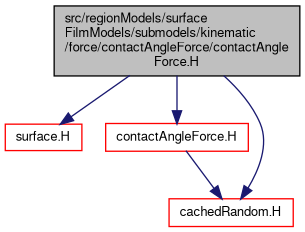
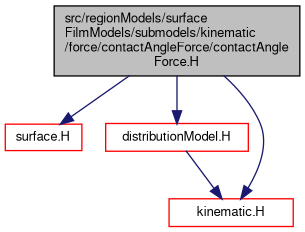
node "contactAngleForce.H": label "contactAngleForce.H" -> "distributionModel.H"
node "cachedRandom.H": label "cachedRandom.H" -> "kinematic.H"
